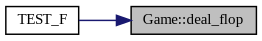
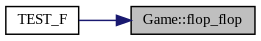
node "Game::deal_flop": label "Game::deal_flop" -> "Game::flop_flop"
